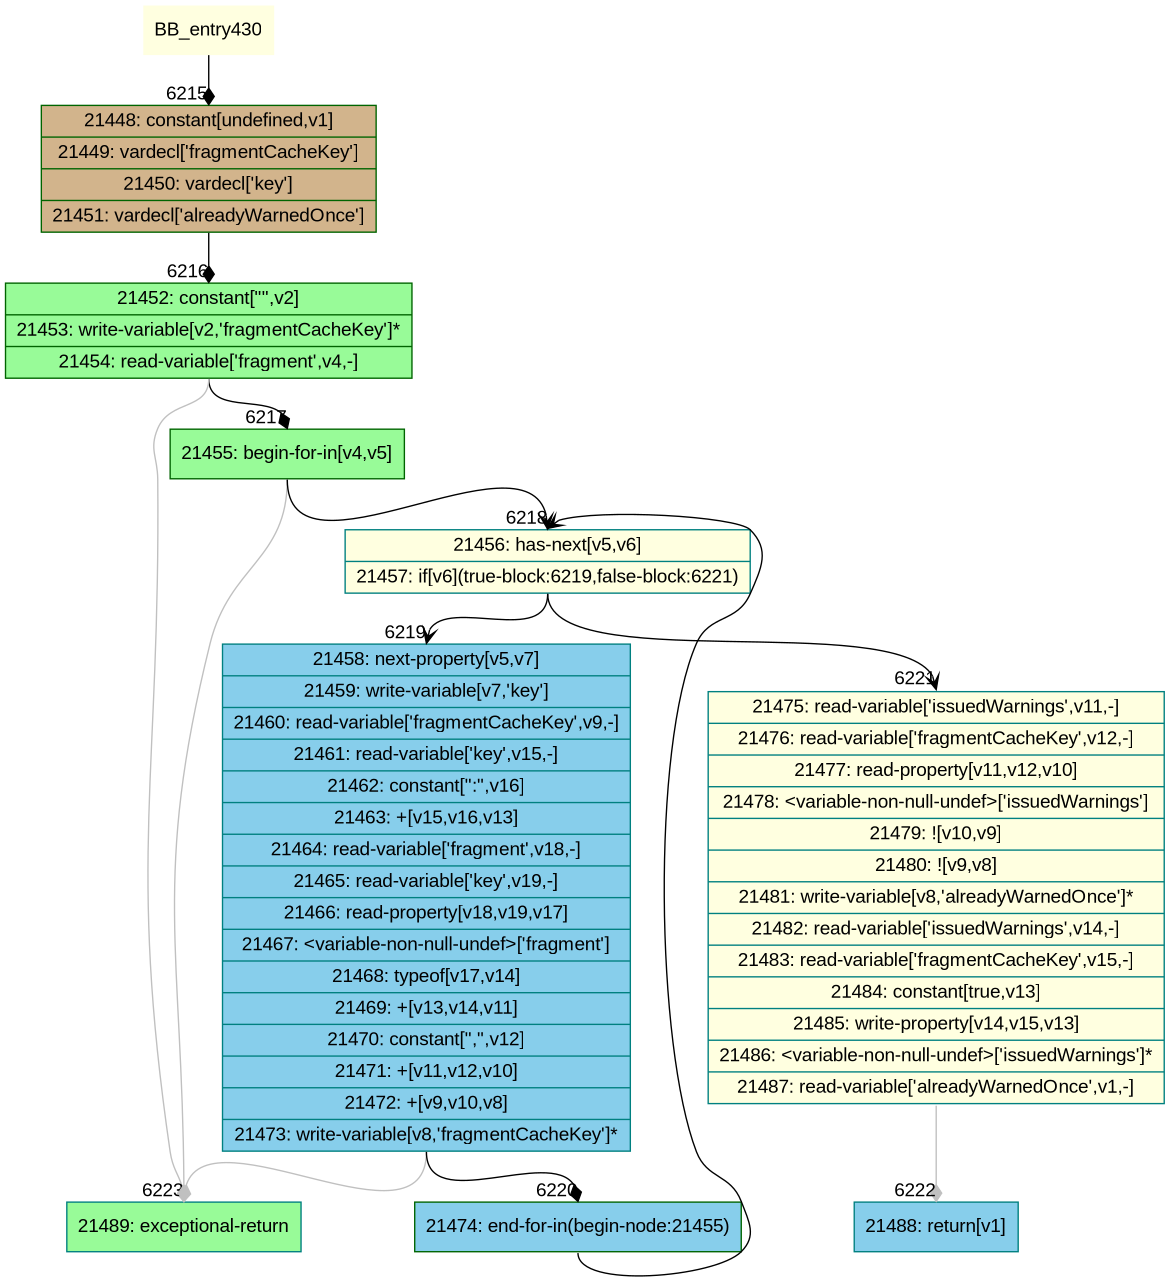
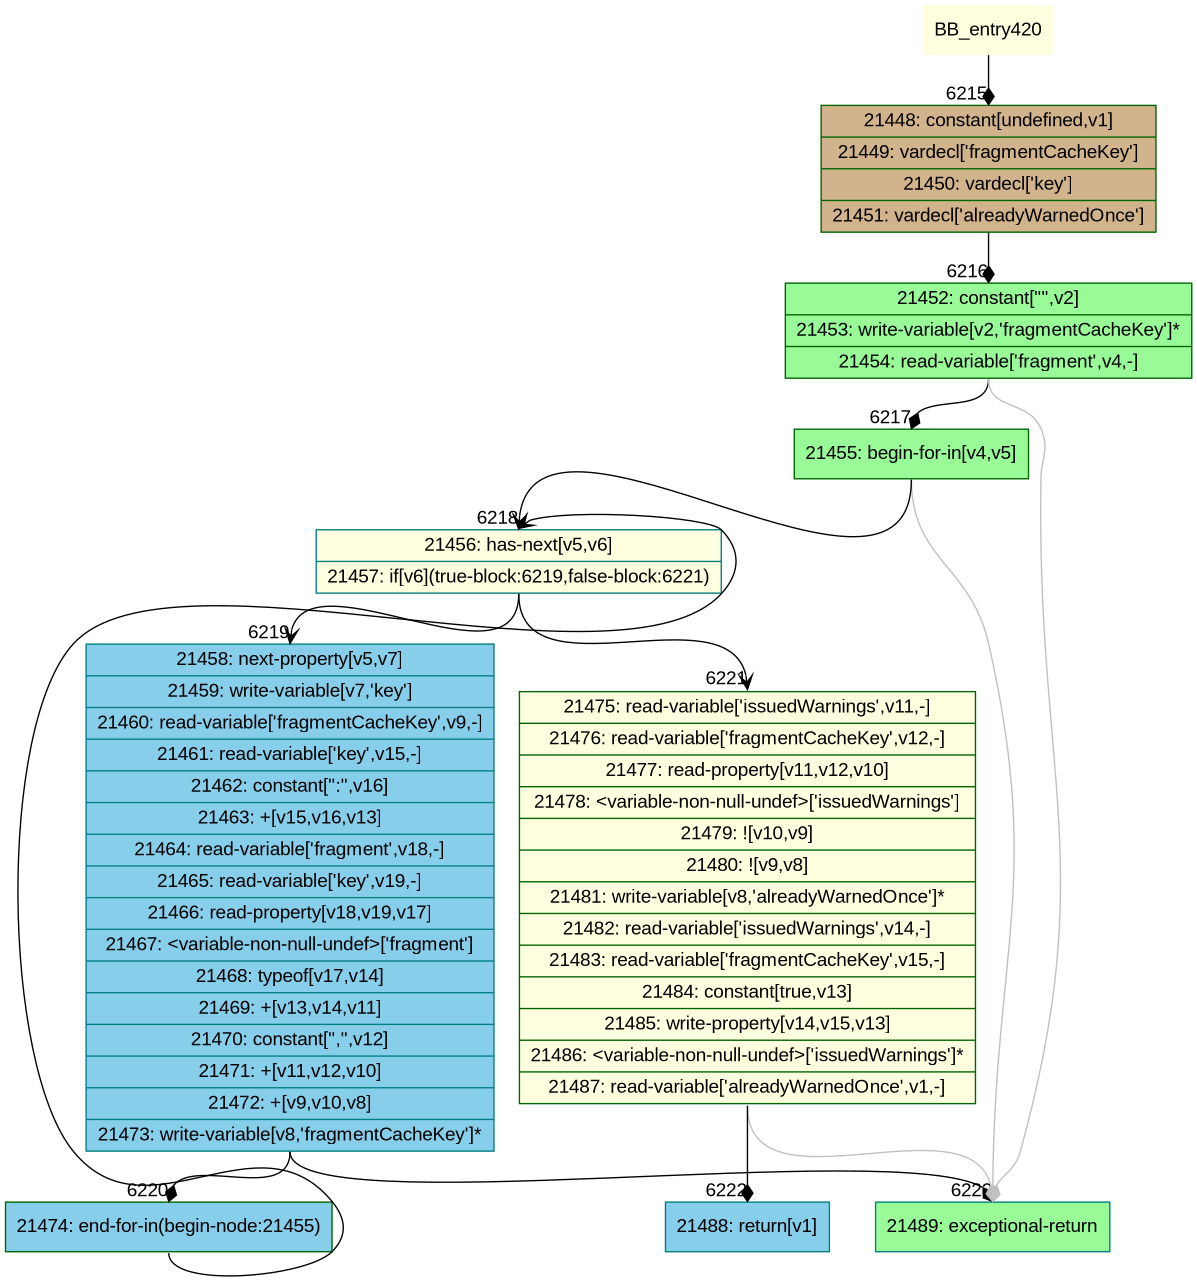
node "BB_entry430": label "BB_entry430" -> "BB_entry420"
node "21475: read-variable['issuedWarnings',v11,-]": color teal -> darkgreen
edge "21475: read-variable['issuedWarnings',v11,-]" -> "21488: return[v1]": color gray -> black
edge "21475: read-variable['issuedWarnings',v11,-]" -> "21489: exceptional-return": added
edge "21458: next-property[v5,v7]" -> "21489: exceptional-return": color gray -> black
